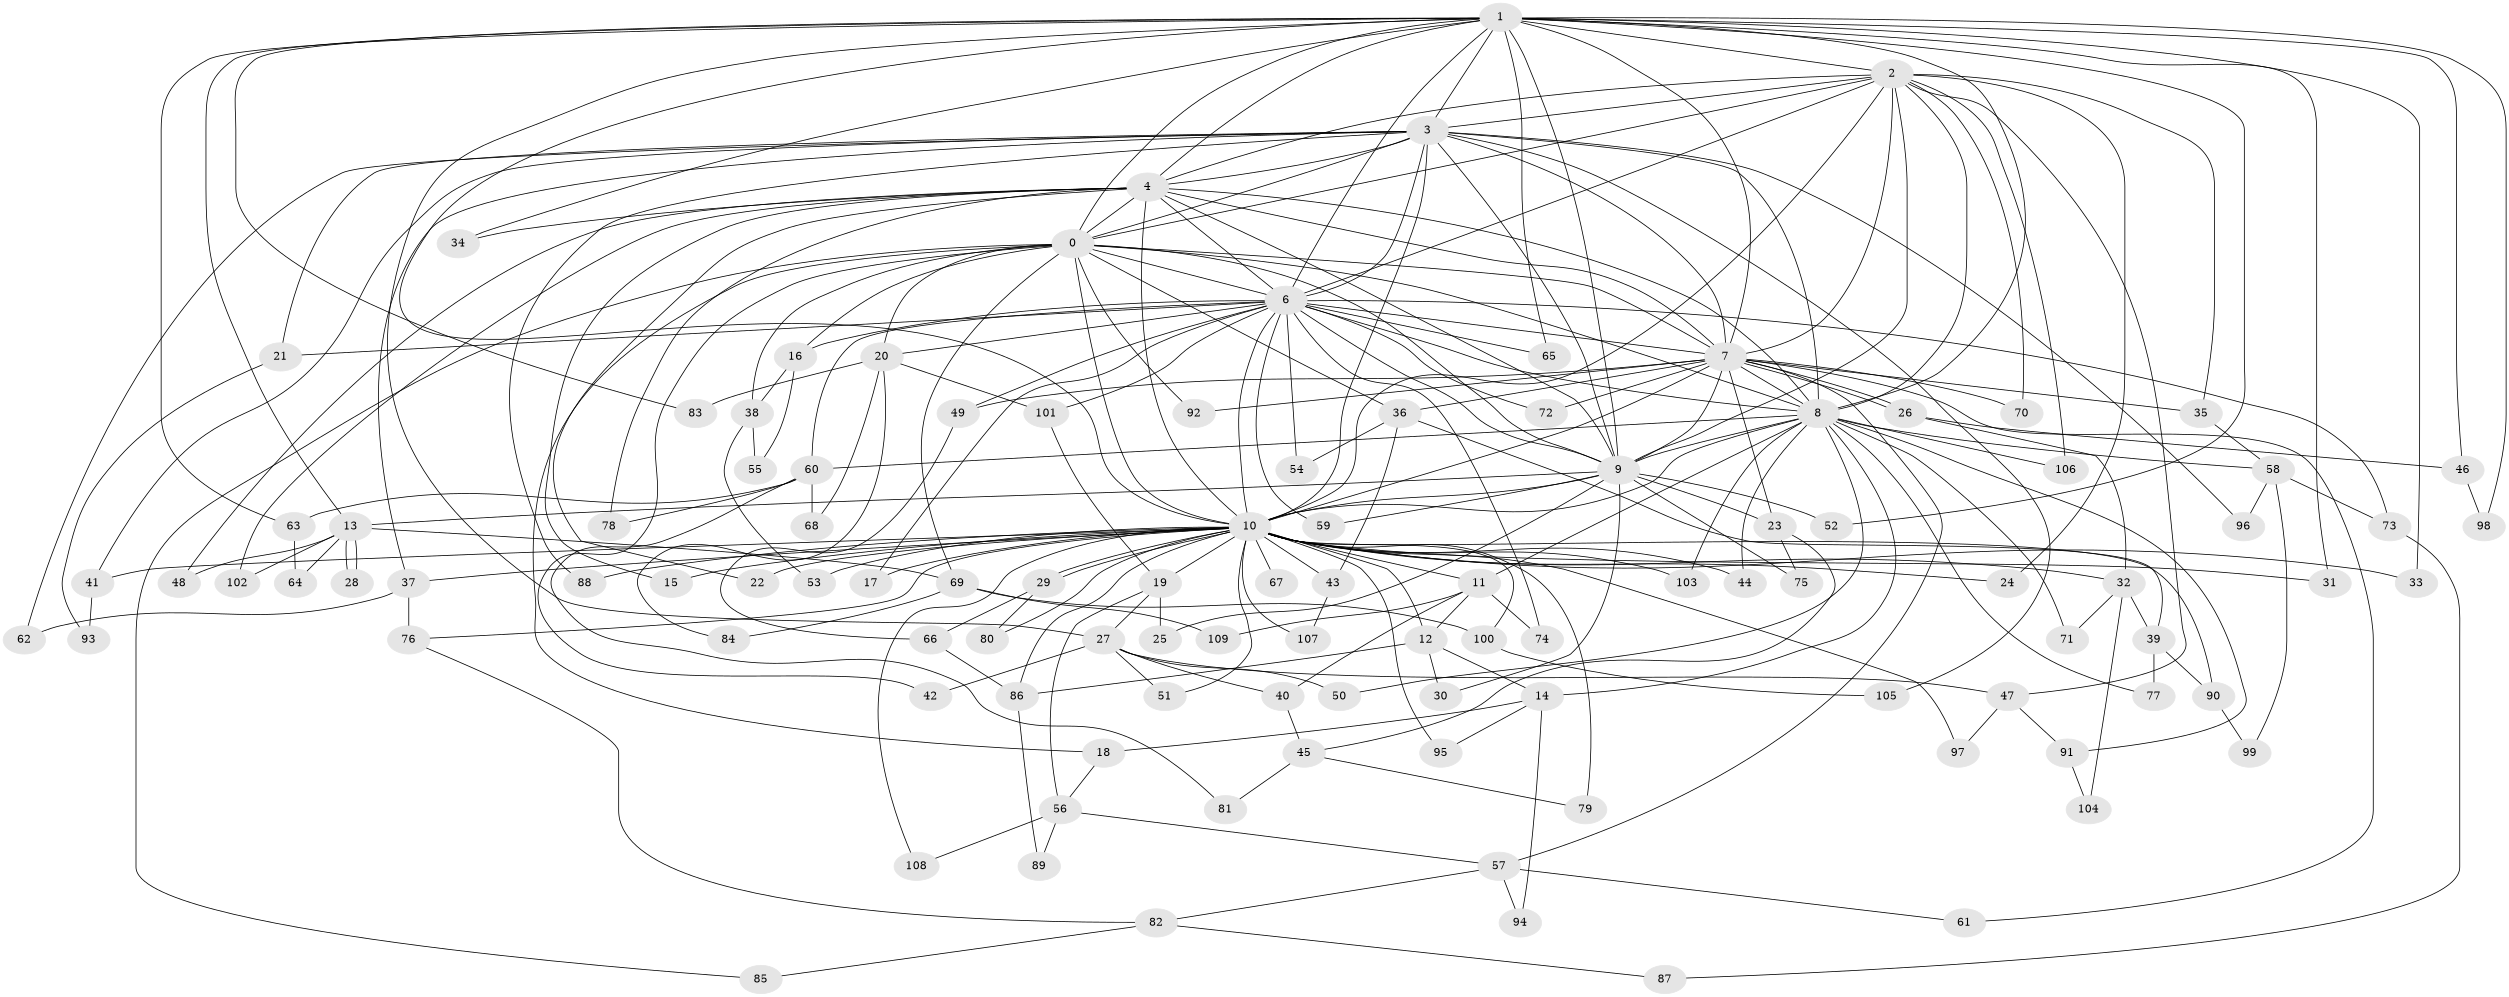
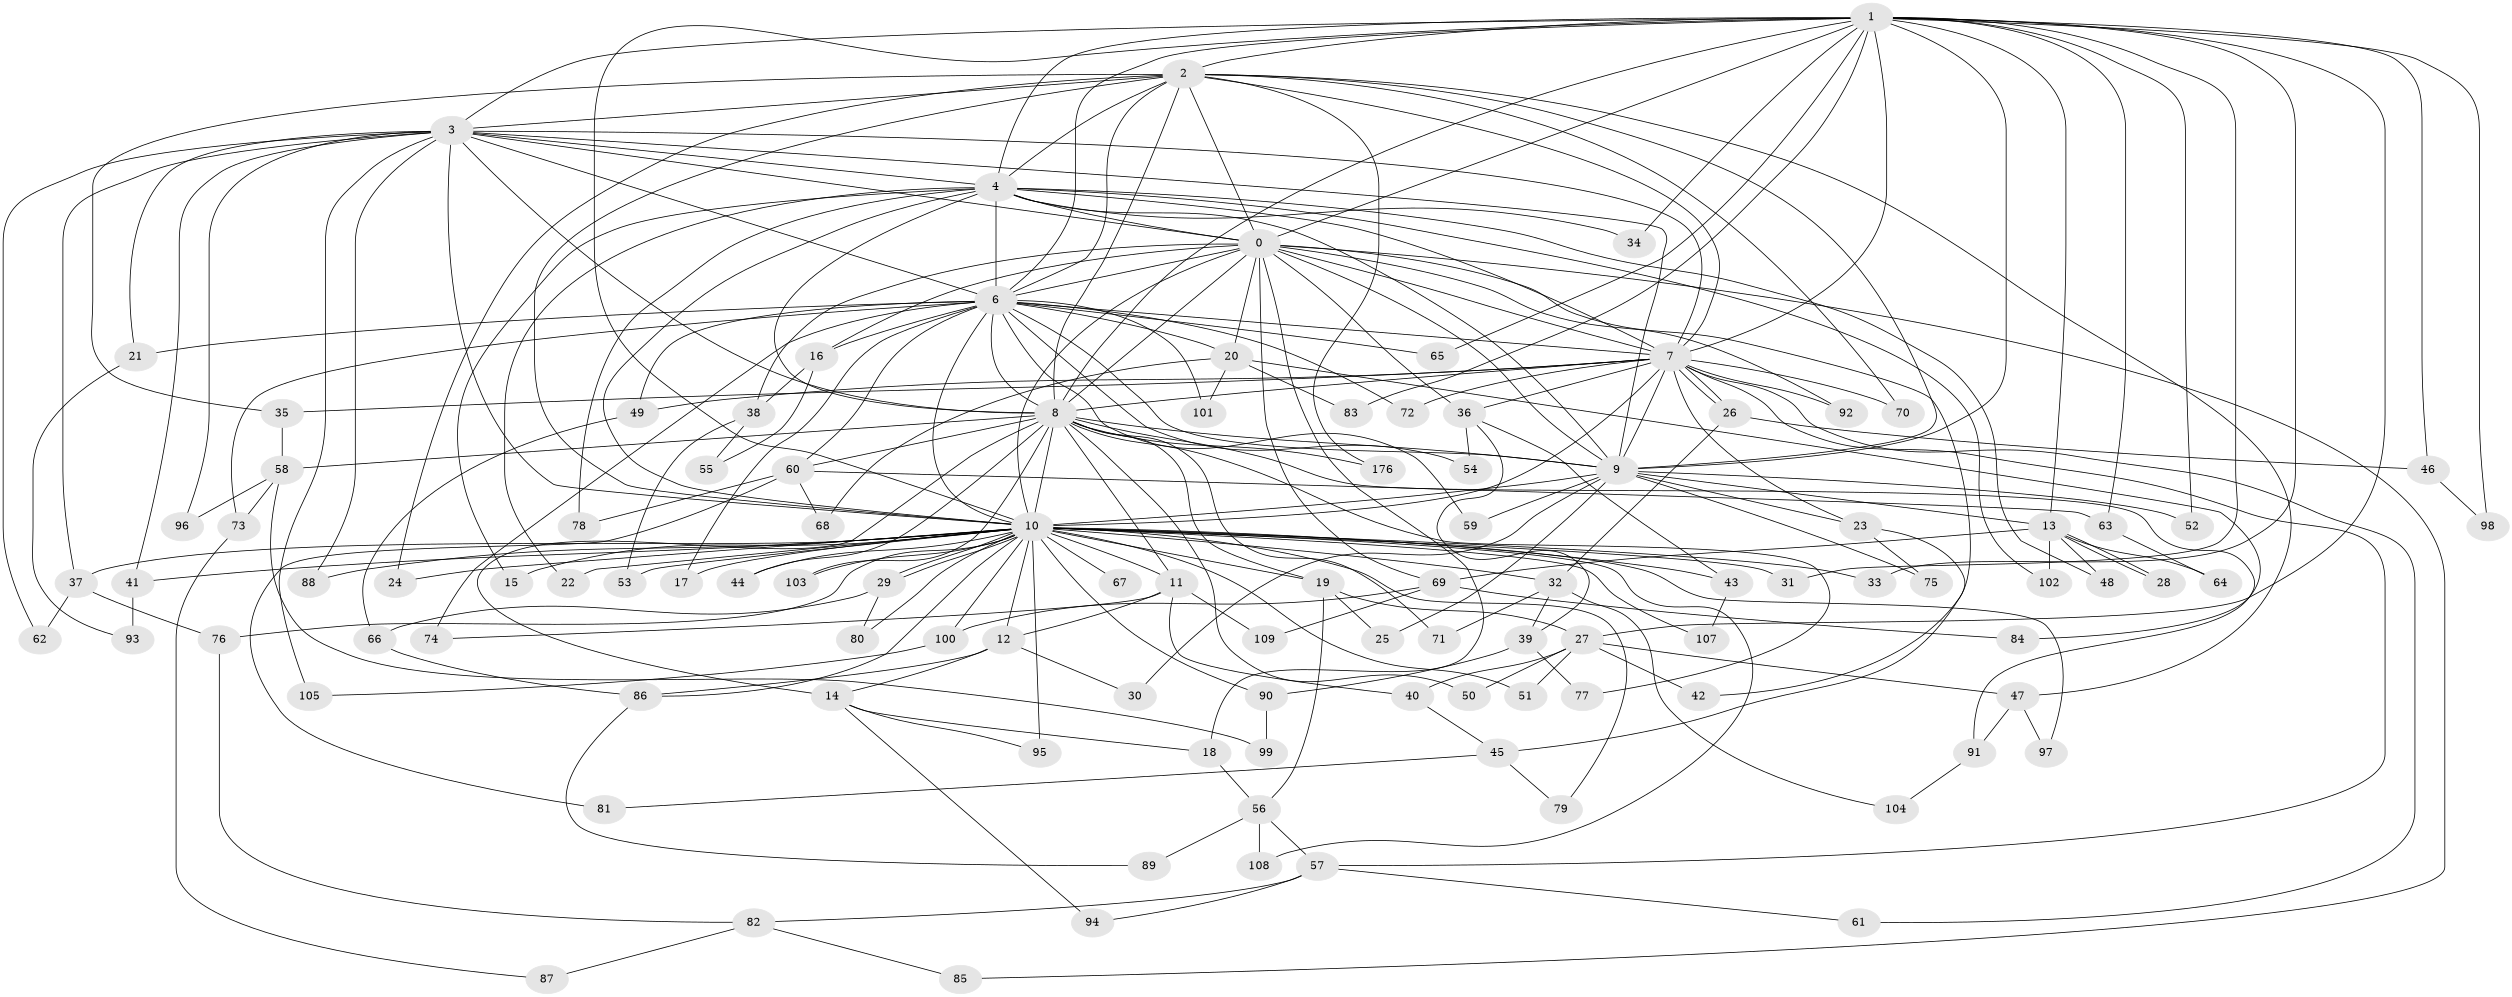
node "106": label "106" -> "176"
edge "101" -- "19": now "8" -- "19"
